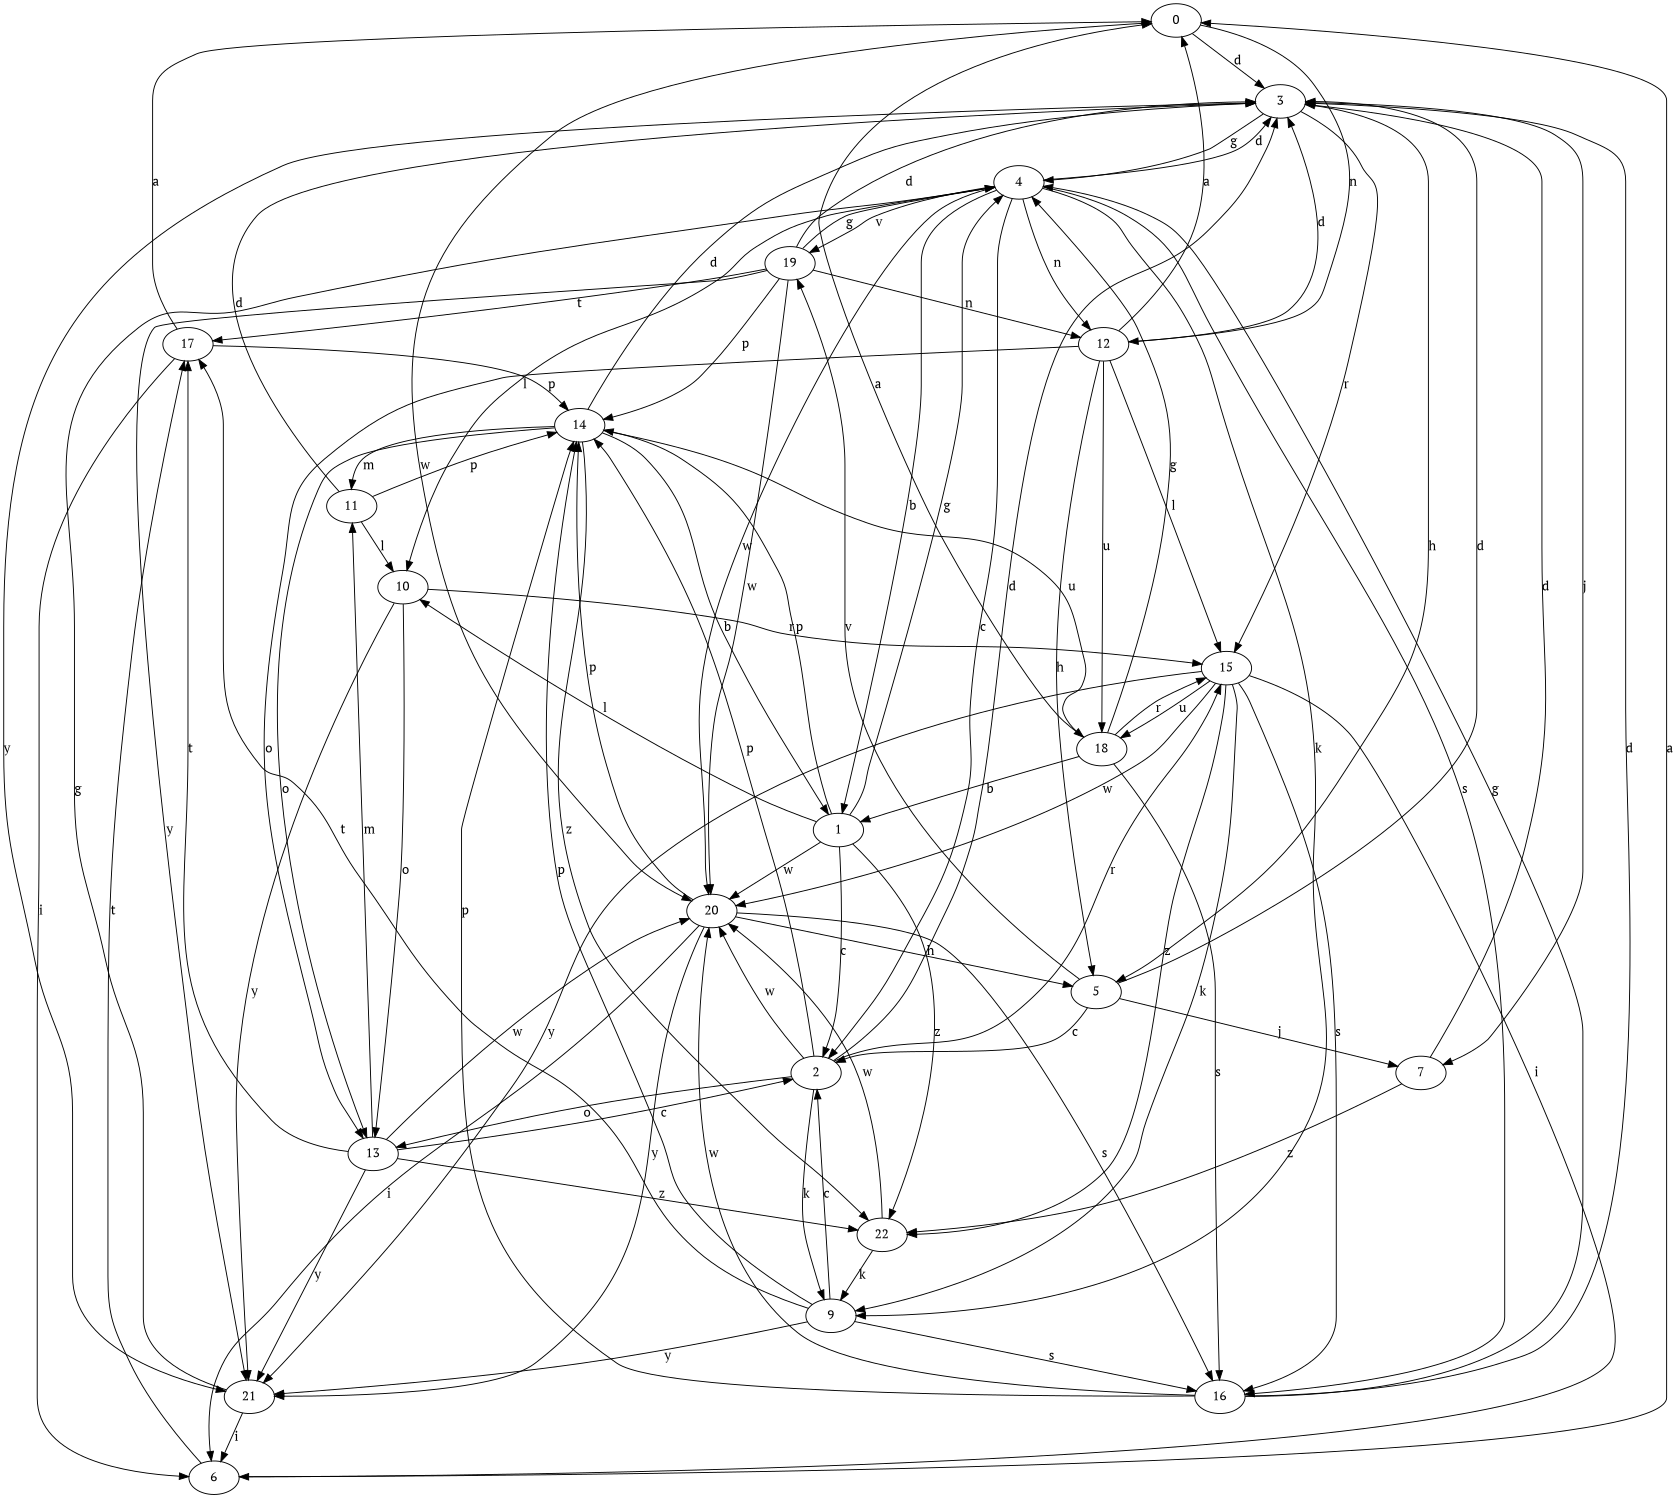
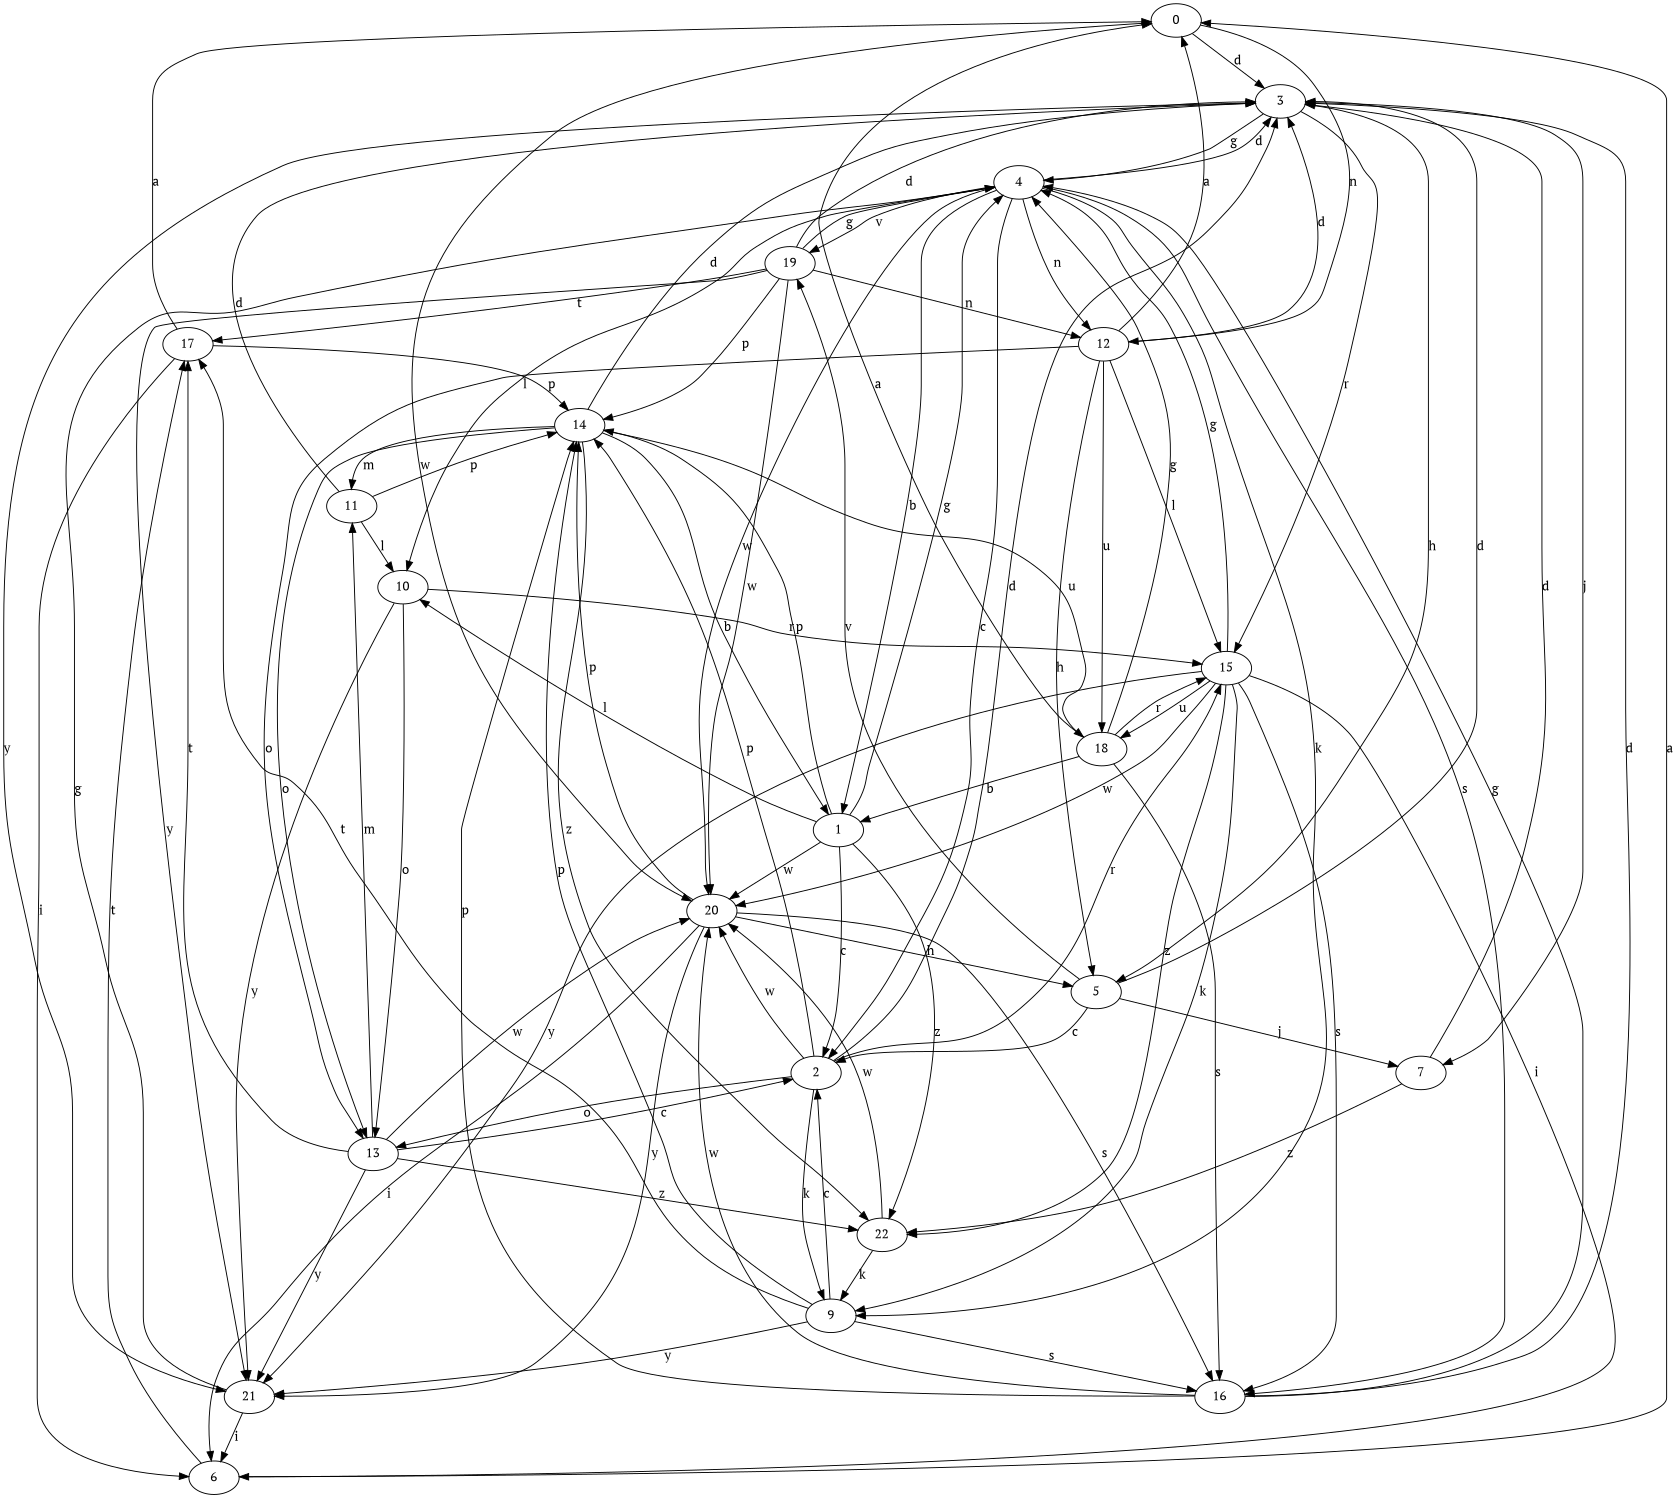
edge "15" -> "4": added, label "g"
